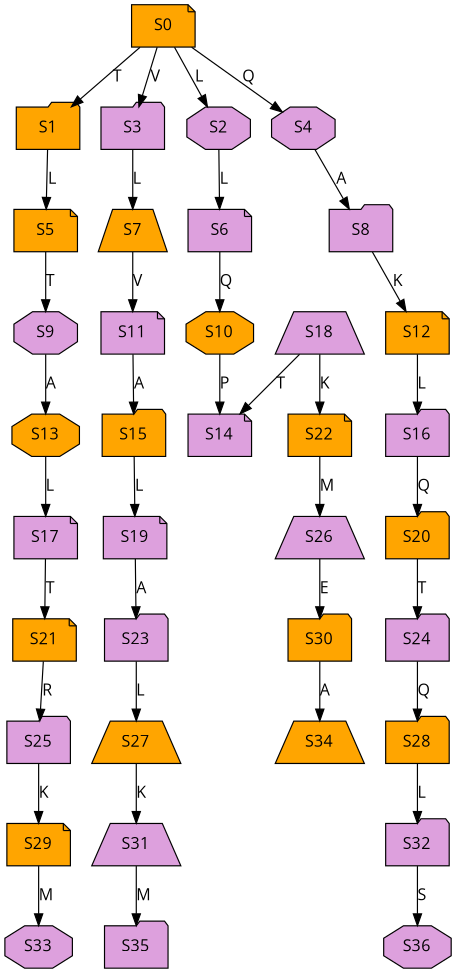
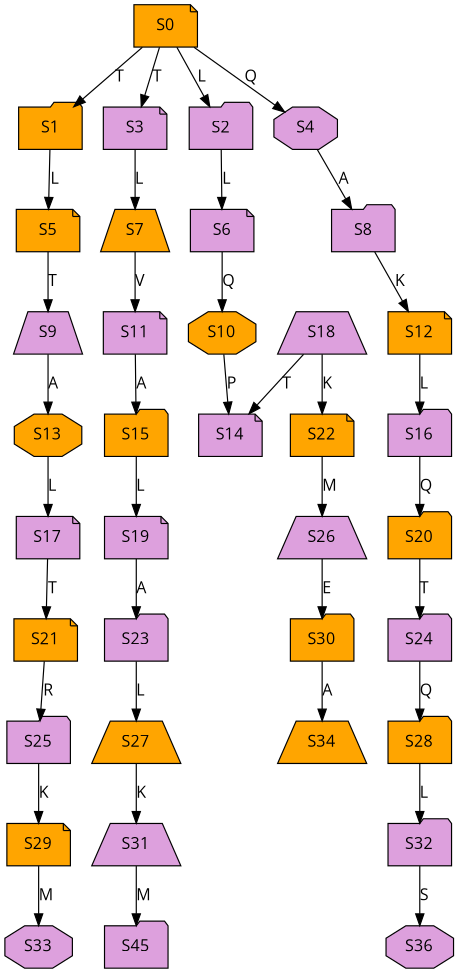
edge "S0" -> "S3": label "V" -> "T"
node "S3": shape folder -> note
node "S2": shape octagon -> folder
node "S9": shape octagon -> trapezium
node "S35": label "S35" -> "S45"
